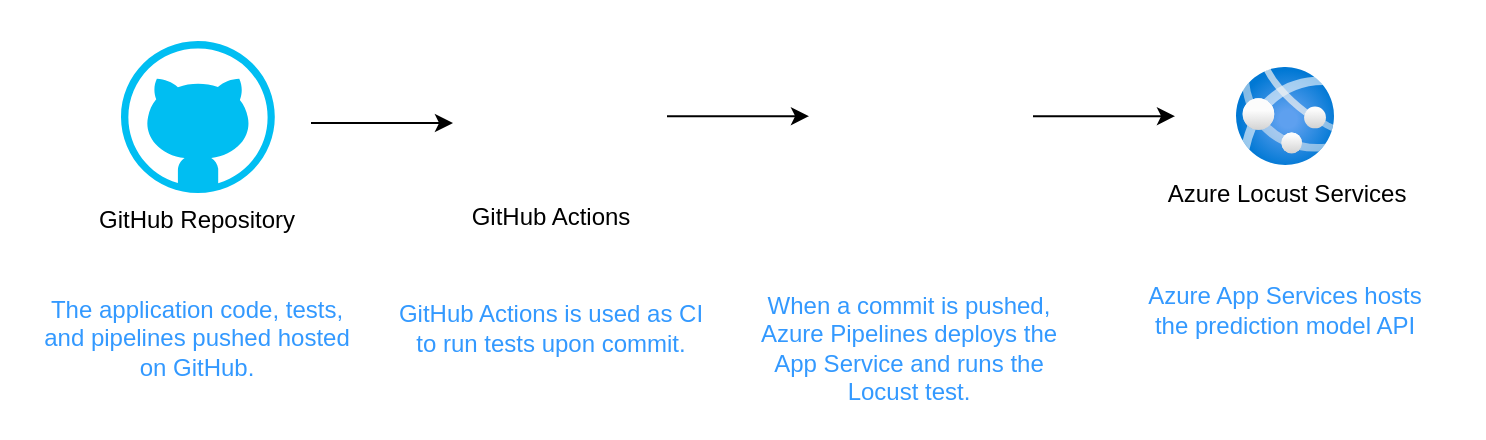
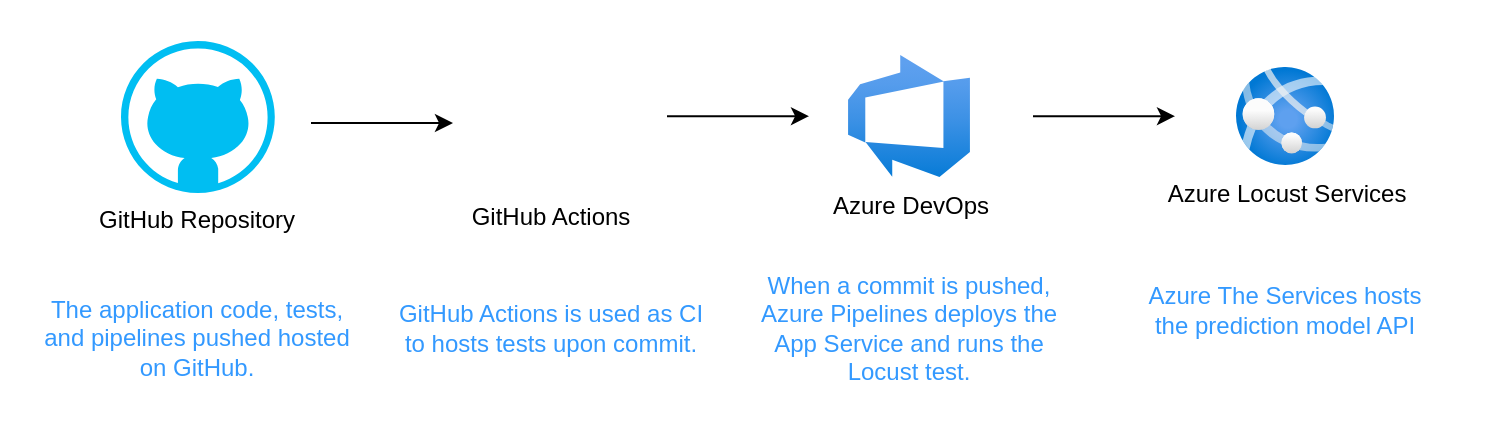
node "Azure DevOps": added
node "Azure App Services hosts the prediction model API": label "Azure App Services hosts the prediction model API" -> "Azure The Services hosts the prediction model API"
node "GitHub Actions is used as CI to run tests upon commit.": label "GitHub Actions is used as CI to run tests upon commit." -> "GitHub Actions is used as CI to hosts tests upon commit."
node "When a commit is pushed, Azure Pipelines deploys the App Service and runs the Locust test.": moved (910, 348) -> (910, 328)
